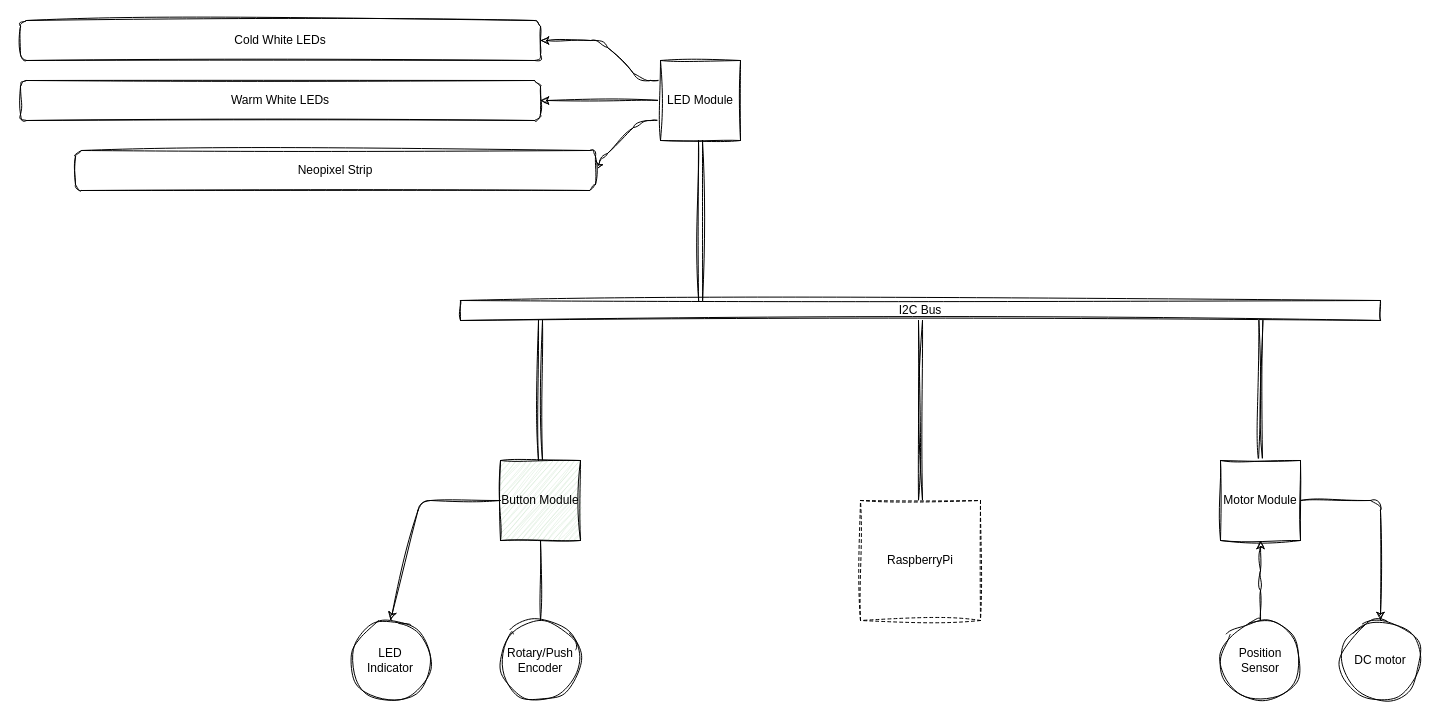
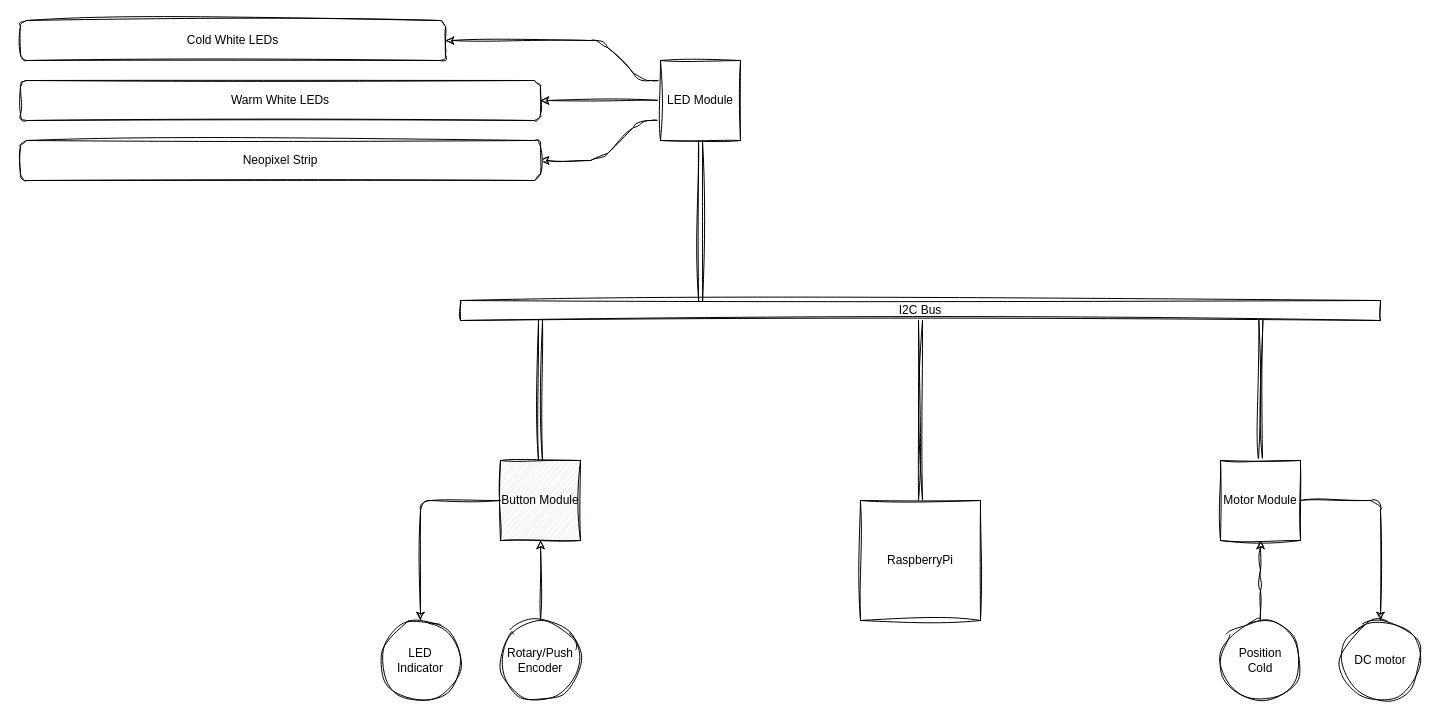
node "Cold White LEDs": size 520x40 -> 425x40
node "Neopixel Strip": moved (336, 171) -> (281, 161)
edge "Button Module" -- "Rotary/Push Encoder": arrowhead none -> classic
node "RaspberryPi": style dashed -> solid
node "LED Indicator": moved (391, 661) -> (421, 661)
node "Position Sensor": label "Position Sensor" -> "Position Cold"
